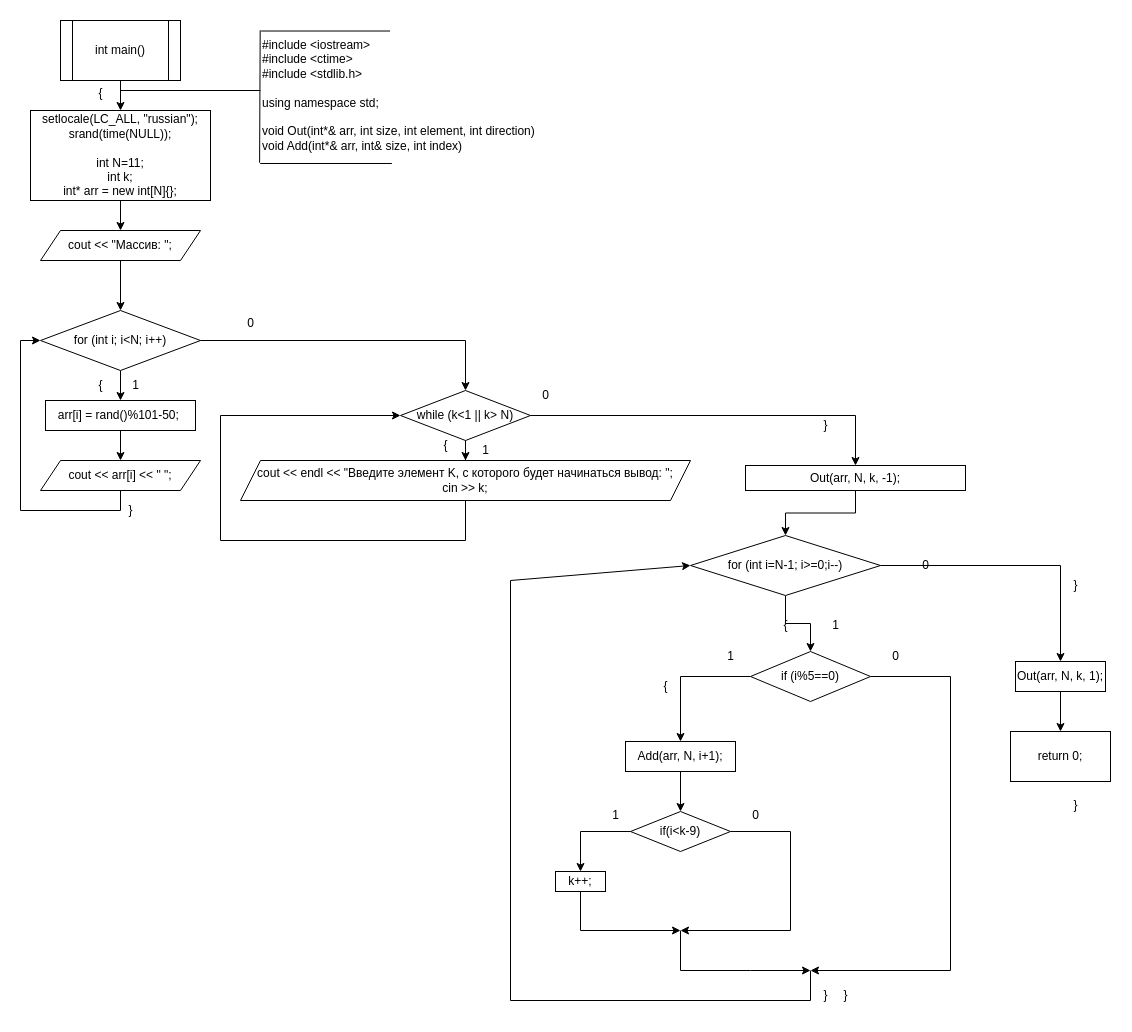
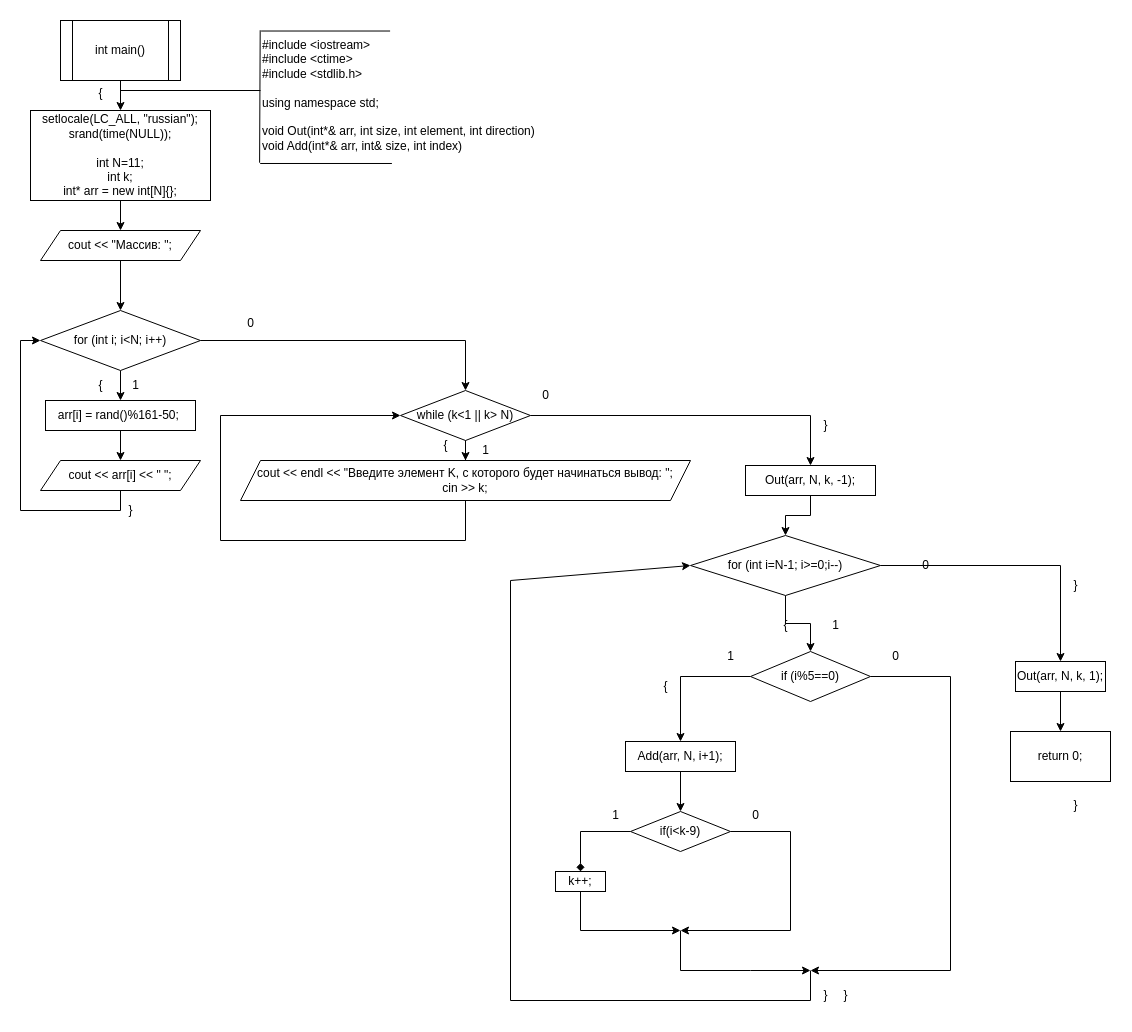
node "arr[i] = rand()%101-50;": label "arr[i] = rand()%101-50;" -> "arr[i] = rand()%161-50;"
node "Out(arr, N, k, -1);": size 220x25 -> 130x30
edge "if(i<k-9)" -> "k++;": arrowhead classic -> diamond
